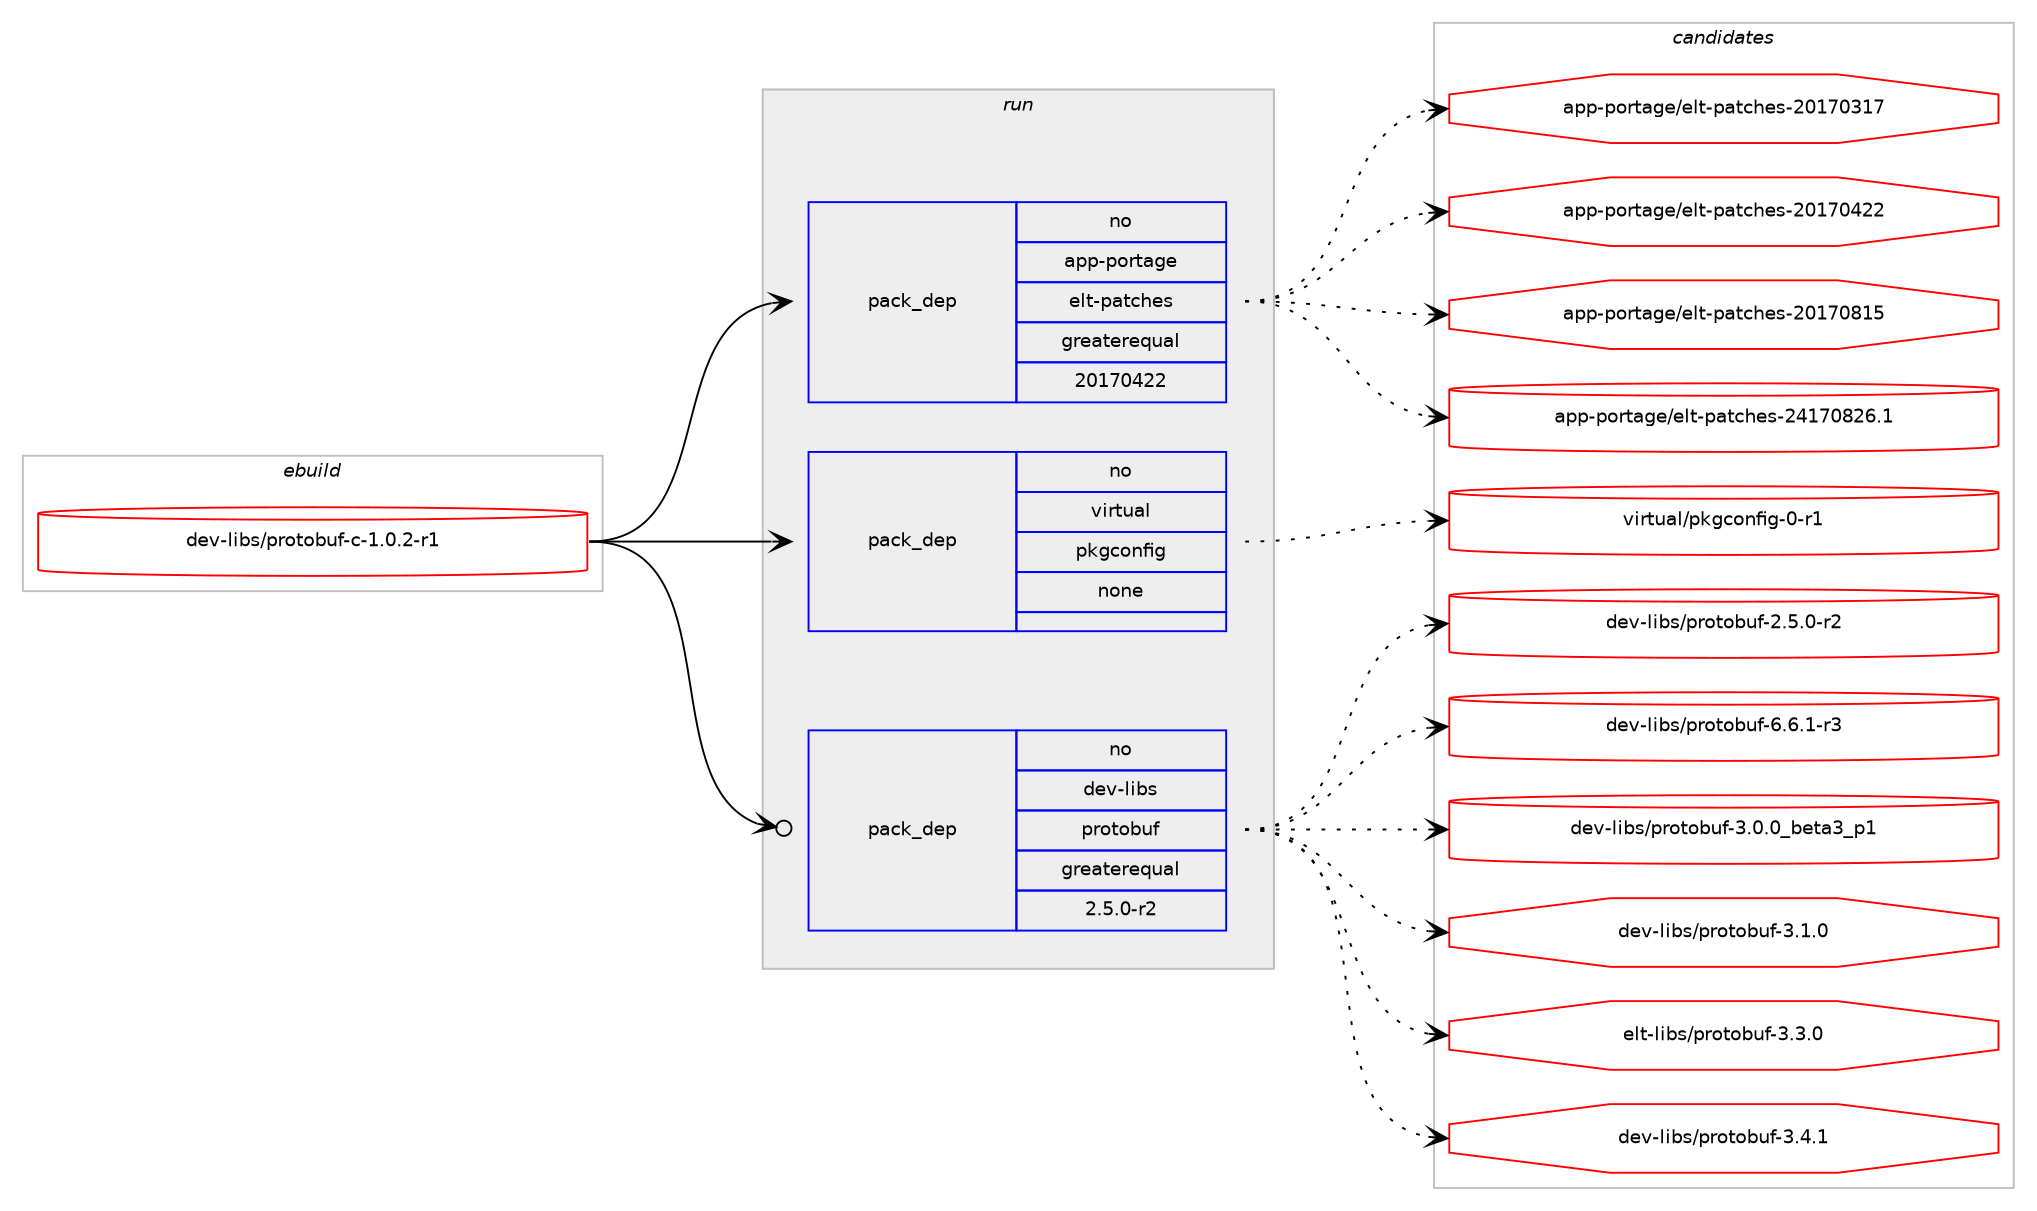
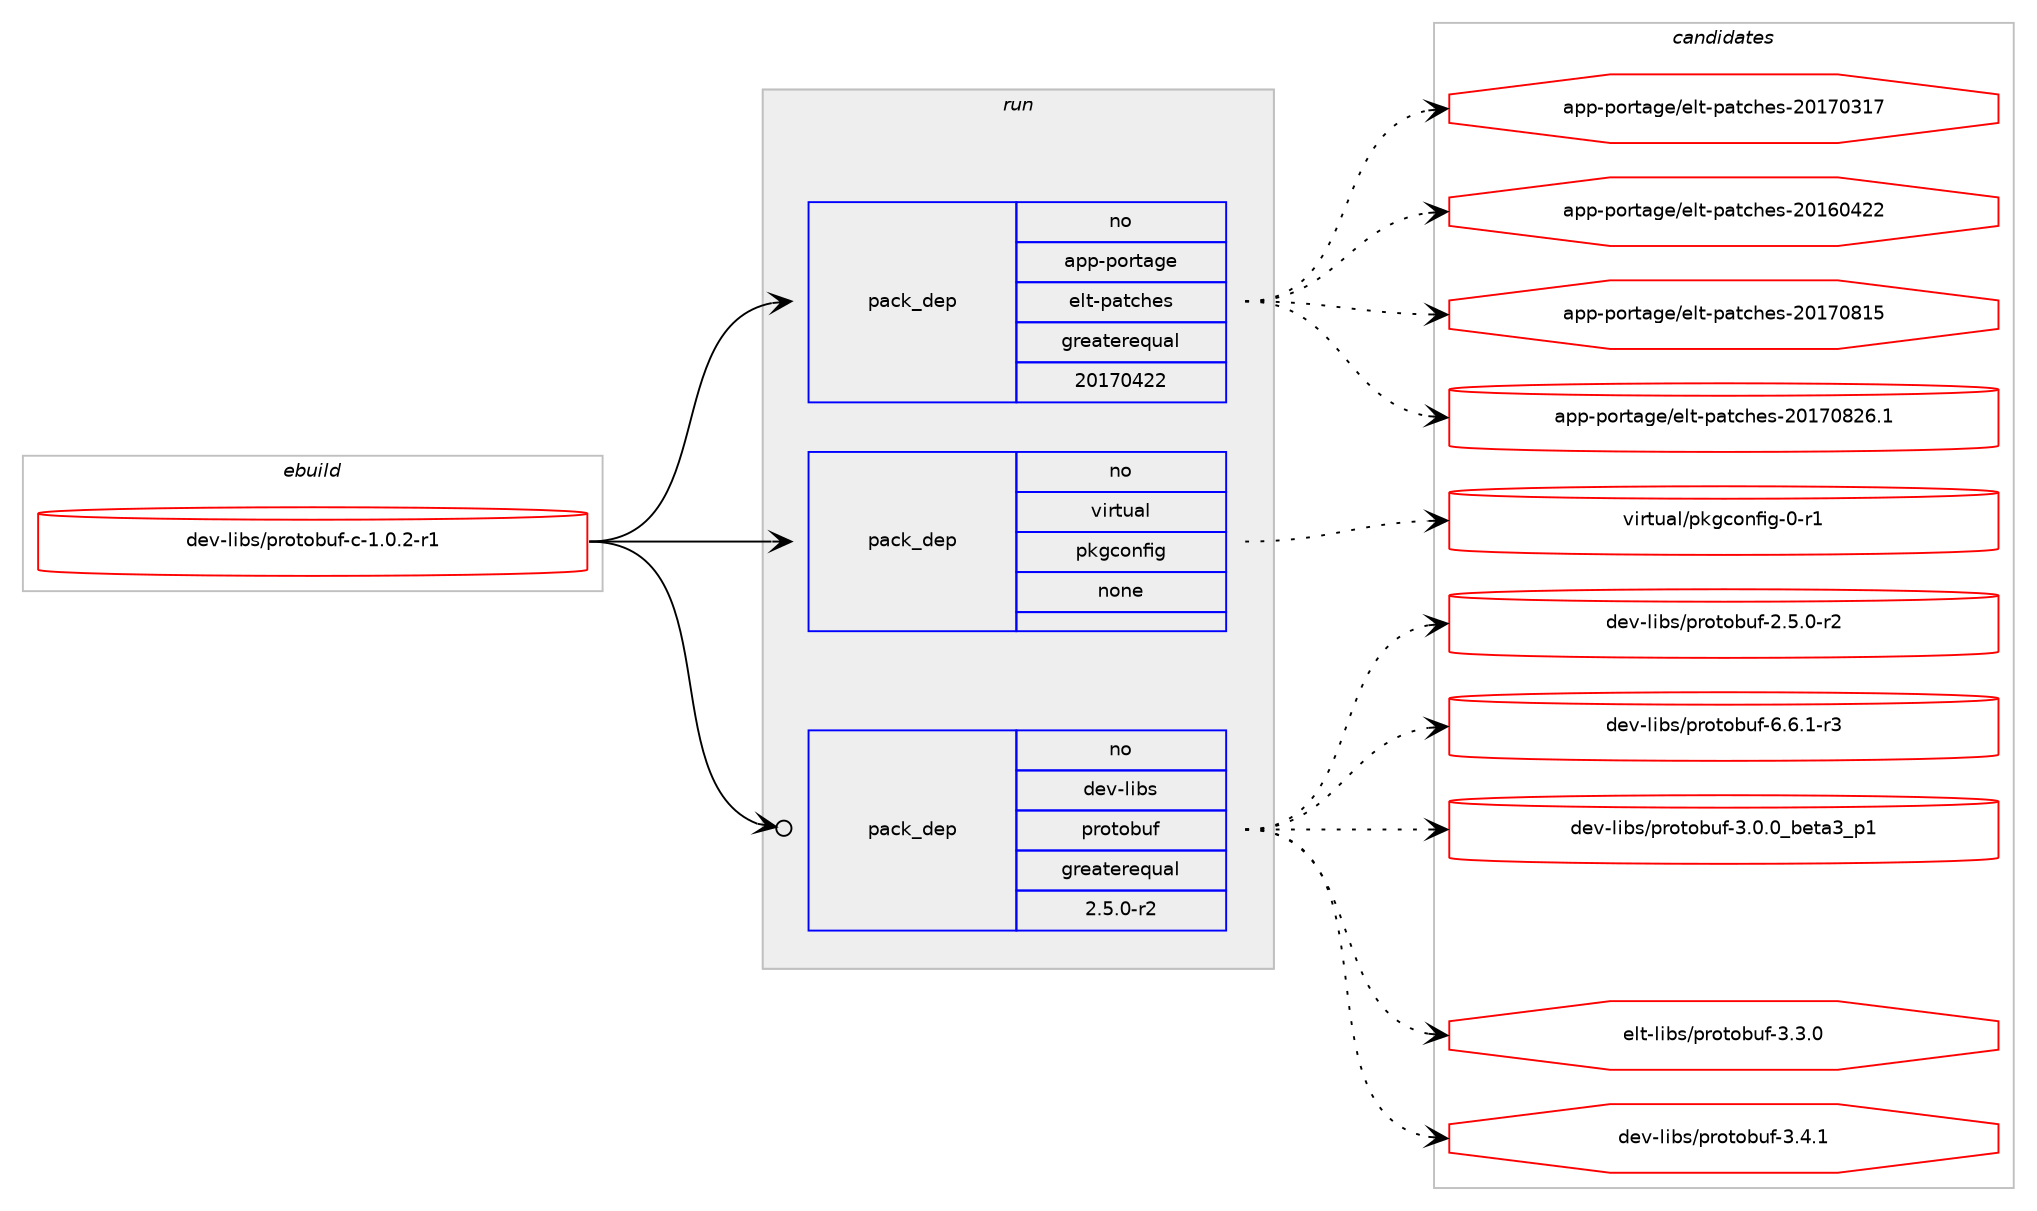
node "app-portage/elt-patches-20170422": label "app-portage/elt-patches-20170422" -> "app-portage/elt-patches-20160422"
node "app-portage/elt-patches-24170826.1": label "app-portage/elt-patches-24170826.1" -> "app-portage/elt-patches-20170826.1"
node "dev-libs/protobuf-3.1.0": removed
